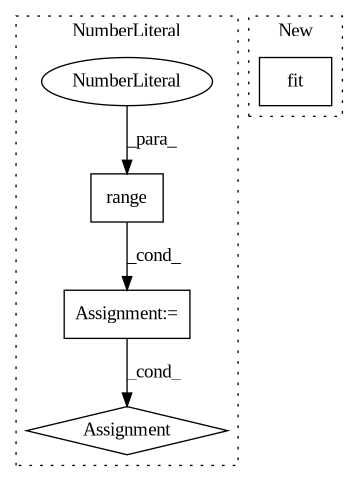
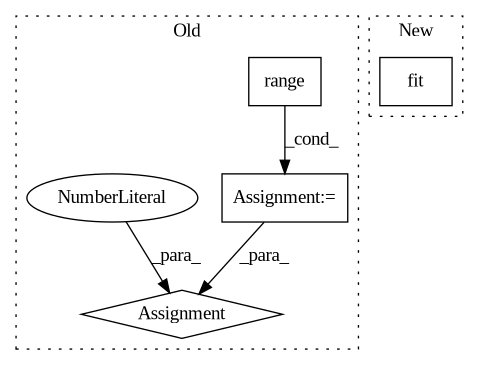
cluster "NumberLiteral": label "NumberLiteral" -> "Old"
edge "NumberLiteral" -> "range": now "NumberLiteral" -> "Assignment"
edge "Assignment:=" -> "Assignment": label "_cond_" -> "_para_"
